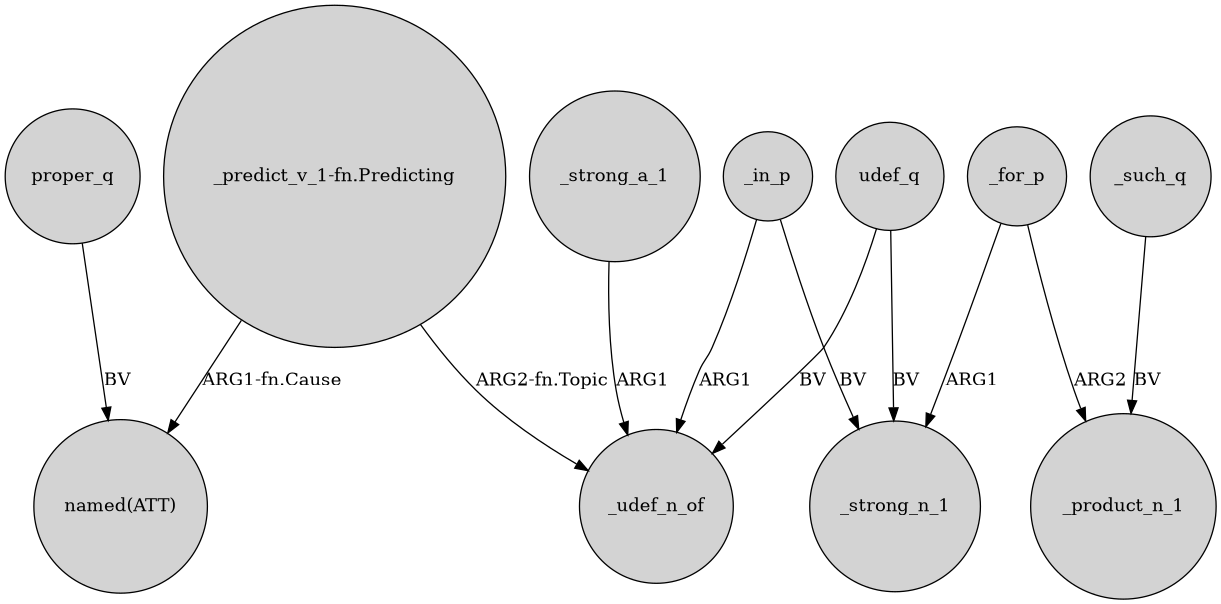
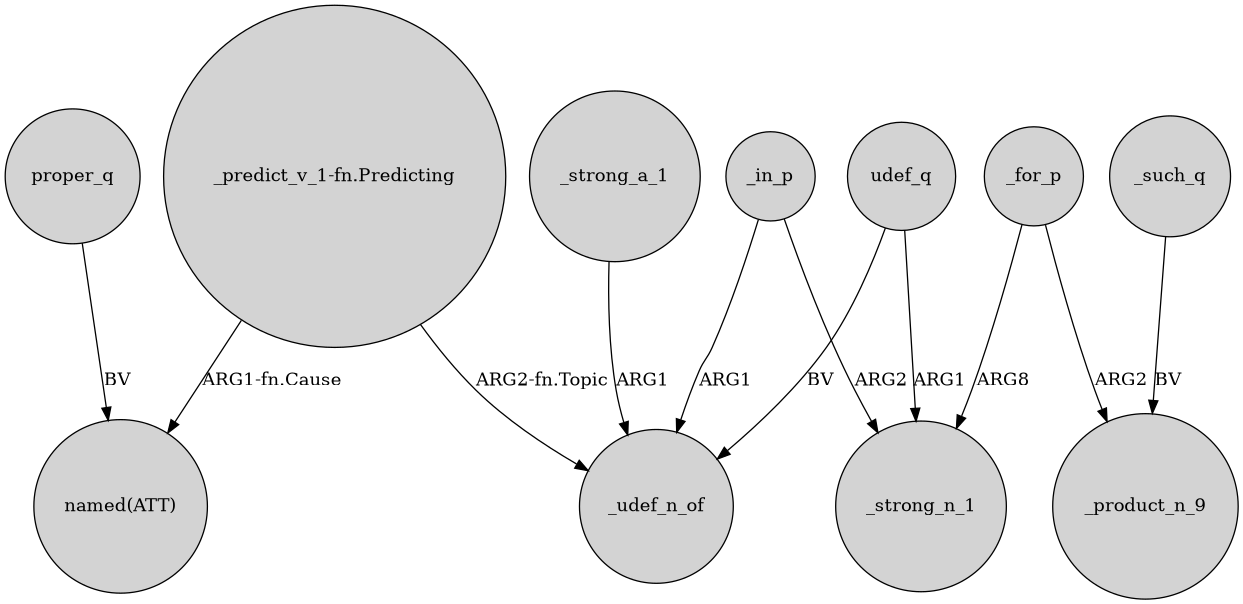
edge "_in_p" -> "_strong_n_1": label "BV" -> "ARG2"
edge "udef_q" -> "_strong_n_1": label "BV" -> "ARG1"
edge "_for_p" -> "_strong_n_1": label "ARG1" -> "ARG8"
node "_product_n_1": label "_product_n_1" -> "_product_n_9"
